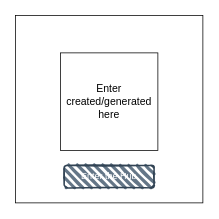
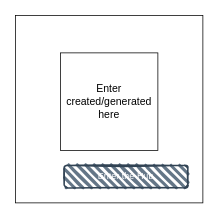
node "Enter the Hub": size 90x23 -> 124x23
